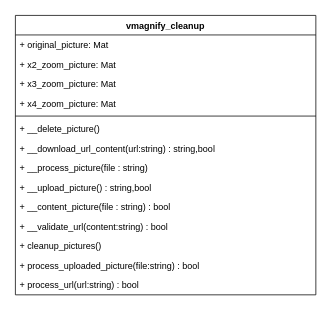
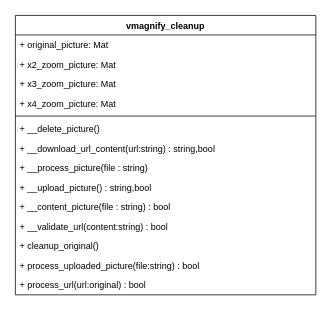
node "+ cleanup_pictures()": label "+ cleanup_pictures()" -> "+ cleanup_original()"
node "+ process_url(url:string) : bool": label "+ process_url(url:string) : bool" -> "+ process_url(url:original) : bool"
